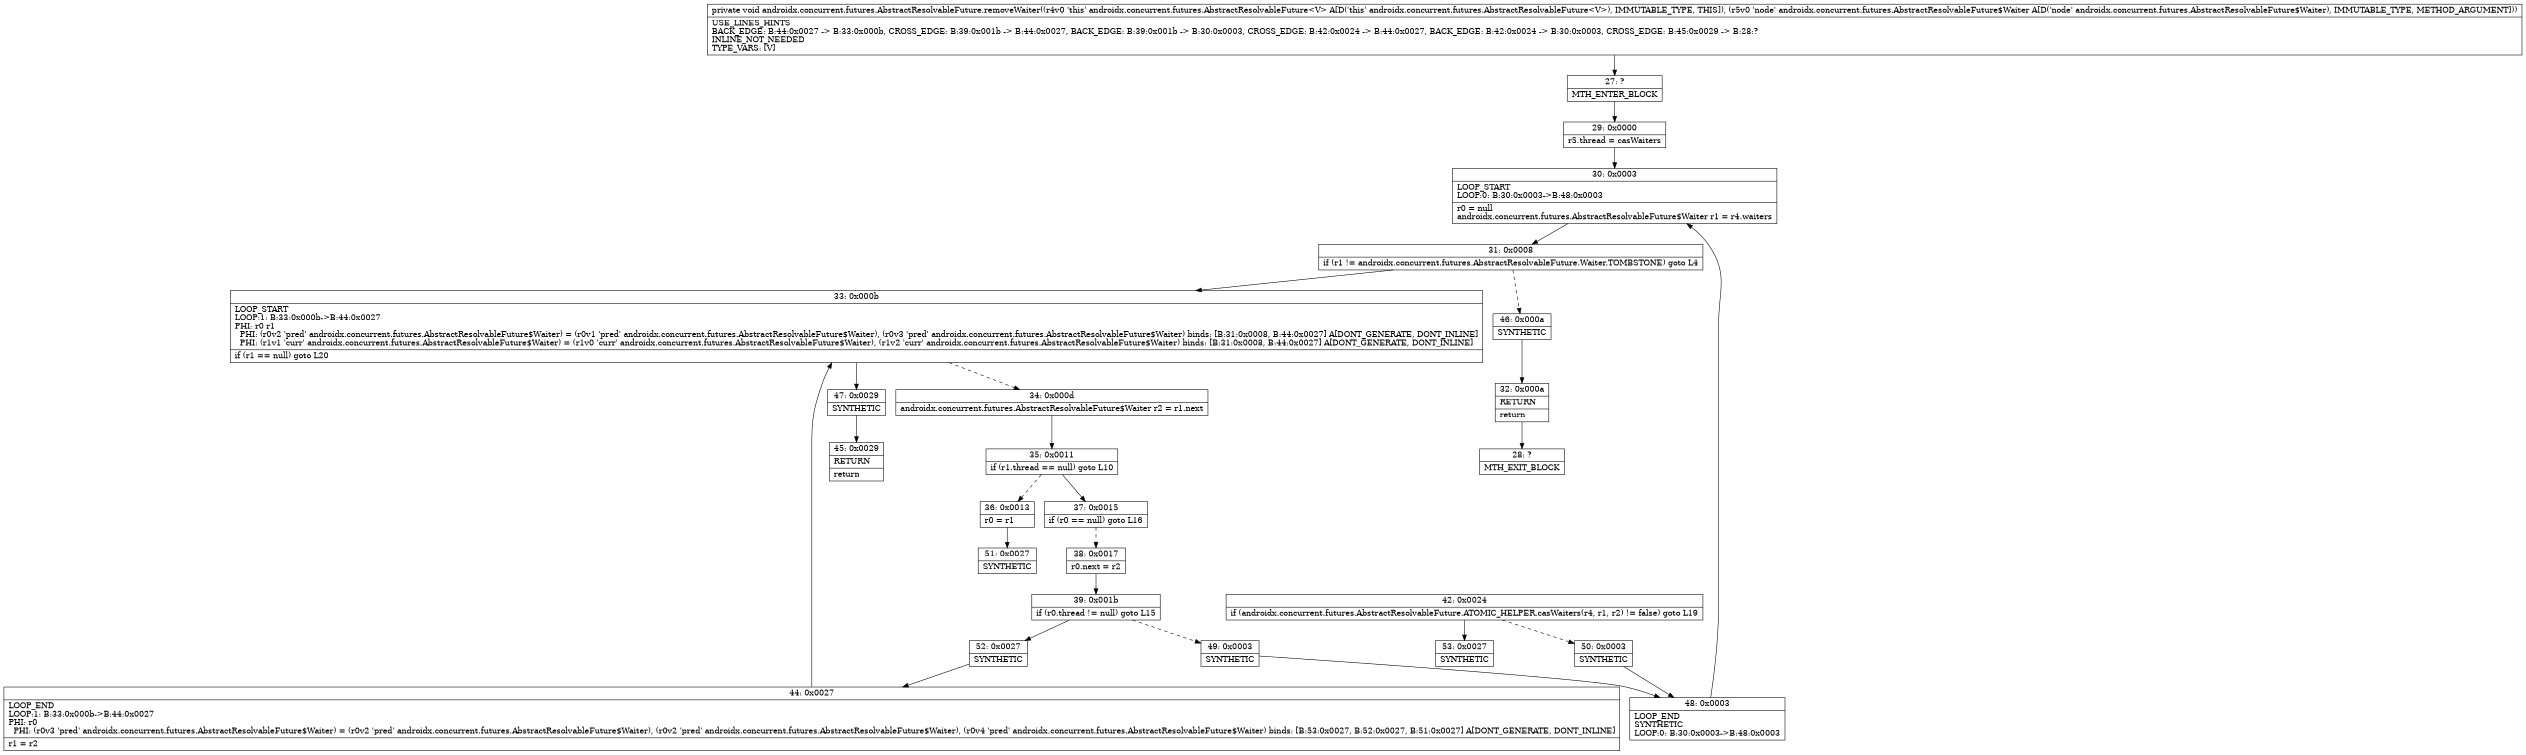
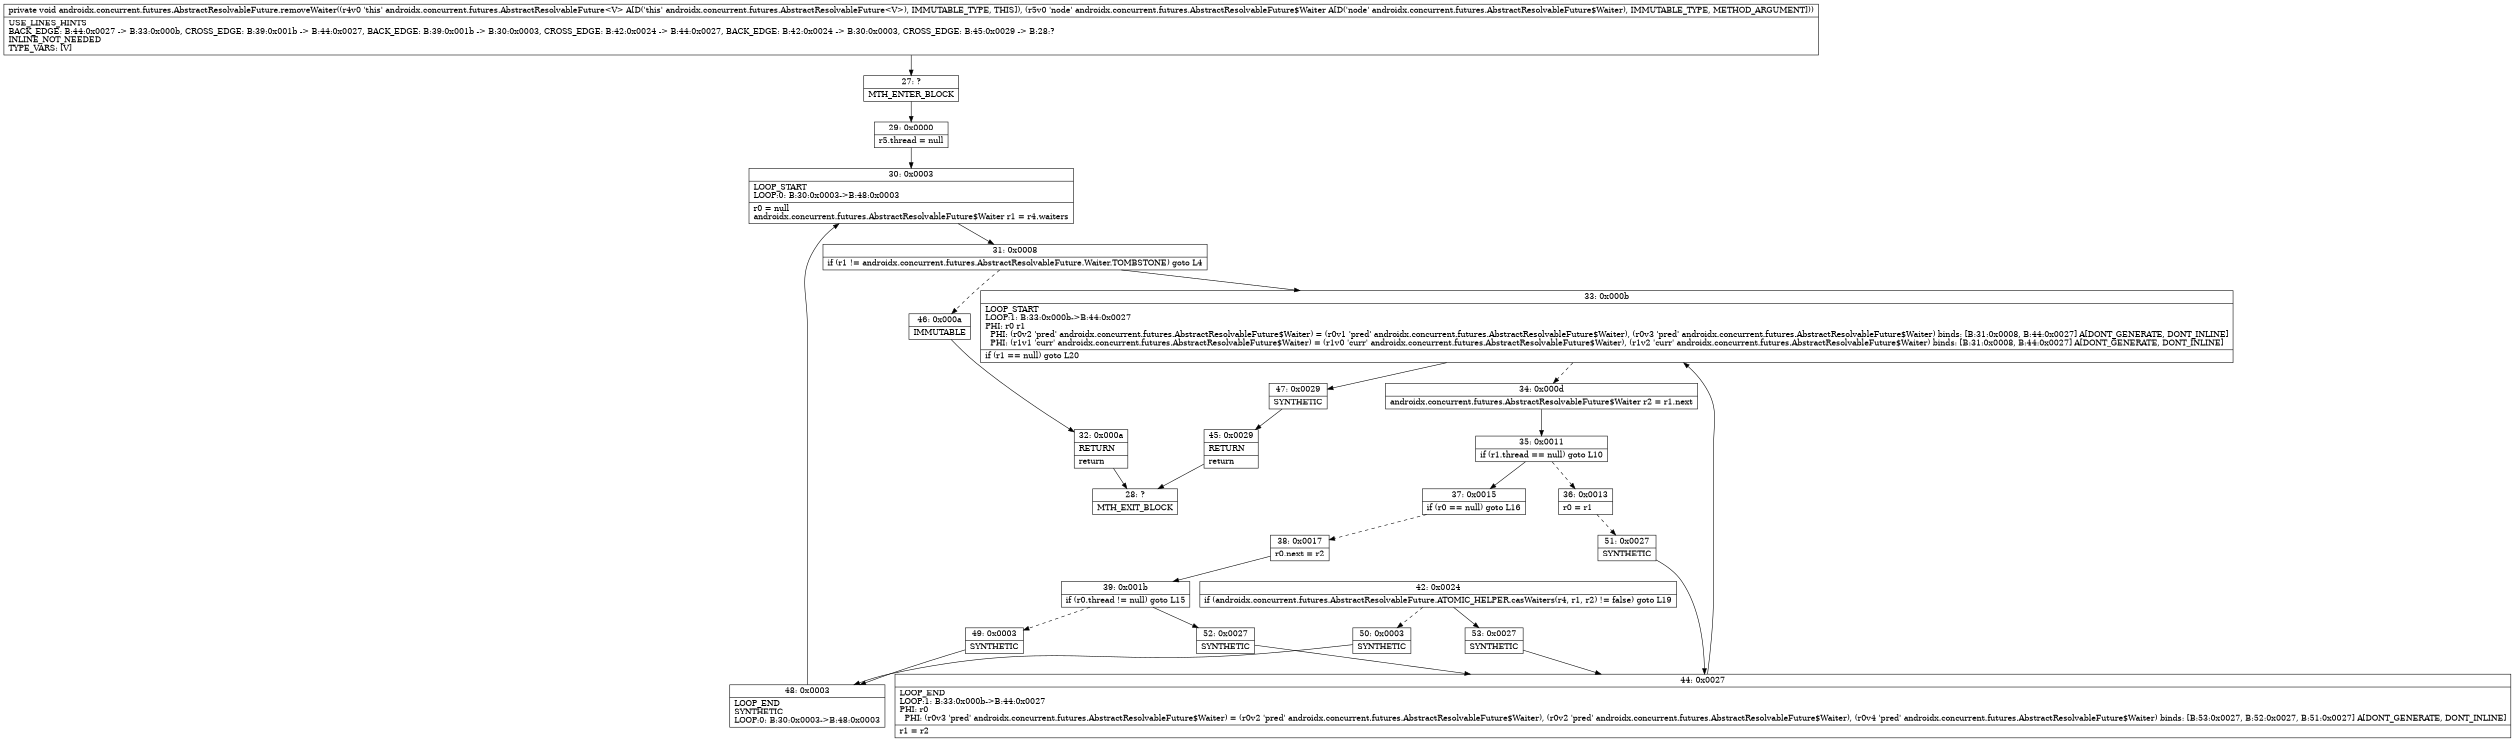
node "29: 0x0000": text "r5.thread = casWaiters" -> "r5.thread = null"
node "46: 0x000a": text "SYNTHETIC" -> "IMMUTABLE"
edge "45: 0x0029" -> "28: ?": added
edge "36: 0x0013" -> "51: 0x0027": style solid -> dashed
edge "51: 0x0027" -> "44: 0x0027": added
edge "53: 0x0027" -> "44: 0x0027": added
